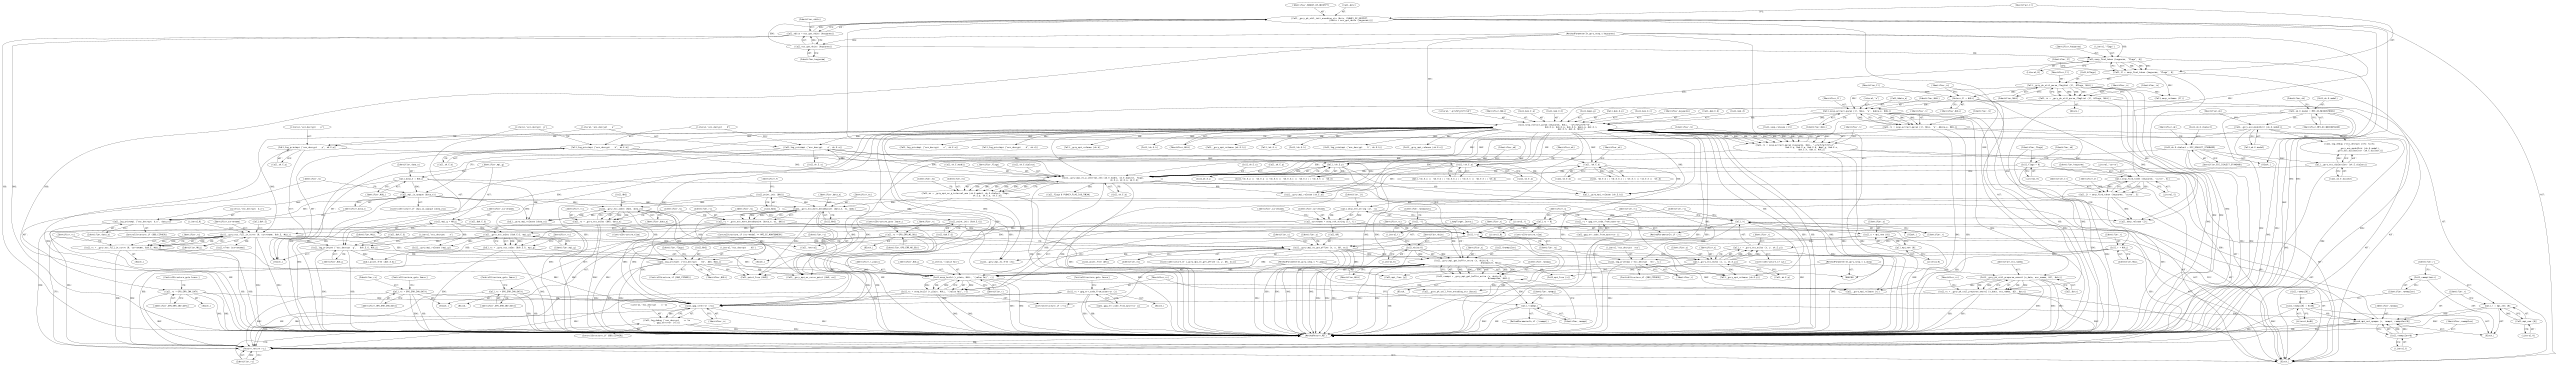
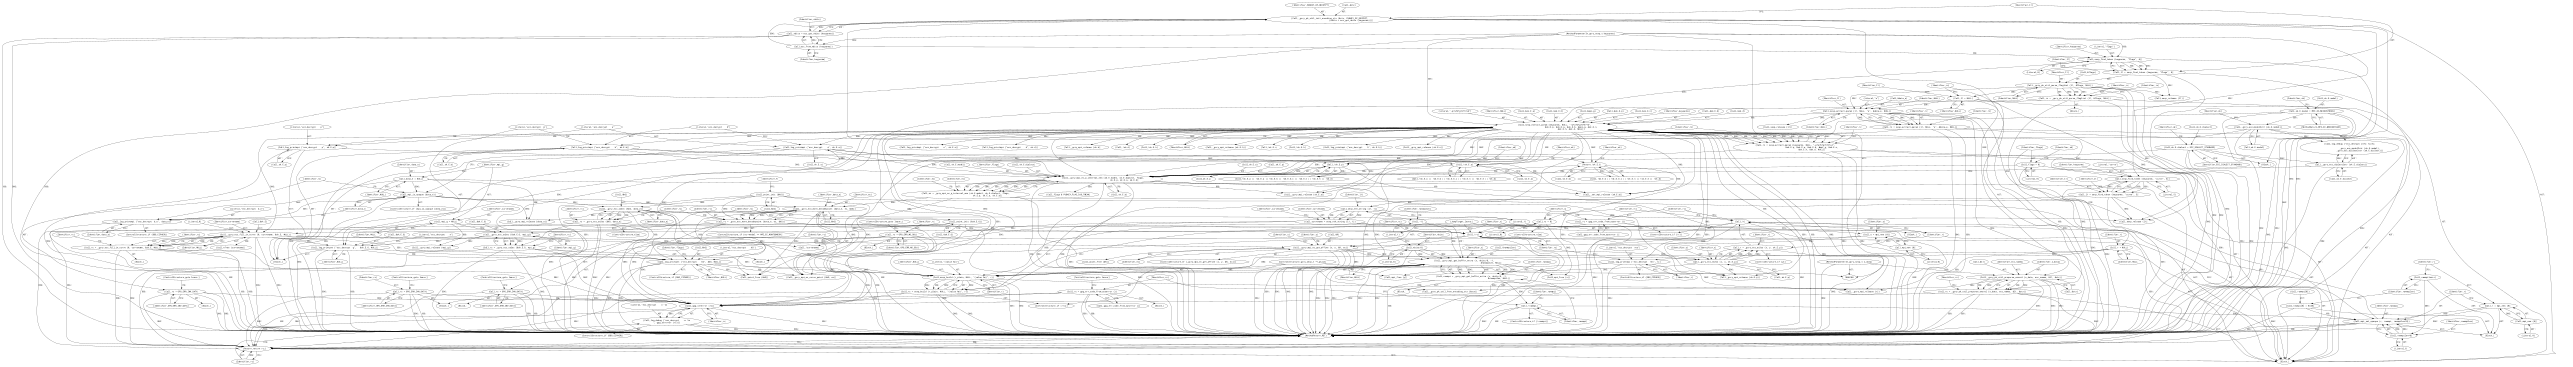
node "(Call,ecc_get_nbits (keyparms))": label "(Call,ecc_get_nbits (keyparms))" -> "(Call,ecc_from_nbits (keyparms))"
edge "(Call,rc = _gcry_pk_util_parse_flaglist (l1, &flags, NULL))" -> "(Call,_gcry_pk_util_parse_flaglist (l1, &flags, NULL))": removed, label "CFG:"
node "(Return,l1 = NULL)": label "(Return,l1 = NULL)" -> "(Call,l1 = NULL)"
node "(Identifier,MPI_EC_WEIERSTRASS)": label "(Identifier,MPI_EC_WEIERSTRASS)" -> "(MethodReturn,MPI_EC_WEIERSTRASS)"
node "(Call,!sk.d)": added
node "(Call,!sk.E.b)": label "(Call,!sk.E.b)" -> "(Return,!sk.E.b)"
edge "(Call,!sk.E.a)" -> "(Call,_gcry_mpi_release (sk.E.a))": removed, label "DDG:"
node "(Call,_gcry_mpi_release (sk.E.b))": label "(Call,_gcry_mpi_release (sk.E.b))" -> "(Call,_set_mpi_release (sk.E.b))"
edge "(Call,!sk.E.p)" -> "(Call,!rc)": now "(JumpTarget,leave:)" -> "(Call,!rc)"
edge "(Call,point_init (&kG))" -> "(Call,_gcry_ecc_mont_decodepoint (data_e, ec, &kG))": now "(Call,point_init (&kG))" -> "(Call,rc = _gcry_ecc_mont_decodepoint (data_e, ec, &kG))"
edge "(Call,_gcry_ecc_os2ec (&kG, data_e))" -> "(Call,_gcry_mpi_release (data_e))": now "(Call,_gcry_ecc_os2ec (&kG, data_e))" -> "(Call,-1)"
edge "(Call,curvename = sexp_nth_string (l1, 1))" -> "(Call,&R)": now "(Call,curvename = sexp_nth_string (l1, 1))" -> "(Call,sexp_nth_string (l1, 1))"
node "(MethodParameterIn,if (!r))": label "(MethodParameterIn,if (!r))" -> "(ControlStructure,if (!r))"
edge "(Call,rc = GPG_ERR_NO_OBJ)" -> "(Call,_gcry_mpi_ec_get_affine (x, y, &R, ec))": now "(Call,rc = GPG_ERR_NO_OBJ)" -> "(Identifier,GPG_ERR_NO_OBJ)"
node "(Call,!encval)": label "(Call,!encval)" -> "(Call,!curvename)"
edge "(Call,!r)" -> "(Call,_gcry_mpi_release (r))": now "(JumpTarget,leave:)" -> "(Call,_gcry_mpi_release (r))"
node "(Call,point_free (&sk.E.G))": removed
node "(Identifier,r_plain)": removed
node "(Call,_gcry_mpi_ec_free (ec))": removed
node "(MethodParameterIn,gcry_sexp_t *r_plain)": label "(MethodParameterIn,gcry_sexp_t *r_plain)" -> "(ControlStructure,gcry_sexp_t *r_plain)"
node "(Call,&l1)": added
node "(Identifier,s_data)": added
edge "(Call,_gcry_ecc_ec2os (x, y, sk.E.p))" -> "(Call,mpi_free (x))": now "(Call,rc = 0)" -> "(Call,mpi_free (x))"
edge "(MethodParameterIn,gcry_sexp_t s_data)" -> "(Call,point_free (&kG))": now "(MethodParameterIn,gcry_sexp_t s_data)" -> "(MethodReturn,RET)"
edge "(Call,_gcry_ecc_fill_in_curve (0, curvename, &sk.E, NULL))" -> "(Return,return rc;)": now "(MethodReturn,RET)" -> "(Return,return rc;)"
edge "(Call,rc = _gcry_ecc_os2ec (&sk.E.G, mpi_g))" -> "(Call,gpg_strerror (rc))": added, label "DDG:"
edge "(Call,rawmpilen++)" -> "(Call,rawmpilen*8)": added, label "DDG:"
node "(MethodParameterIn,if (!rawmpi))": label "(MethodParameterIn,if (!rawmpi))" -> "(ControlStructure,if (!rawmpi))"
node "(Literal,0x40)": removed
node "(Block,mpi_set_opaque (r, rawmpi, rawmpilen*8))": label "(Block,mpi_set_opaque (r, rawmpi, rawmpilen*8))" -> "(Call,mpi_set_opaque (r, rawmpi, rawmpilen*8))"
